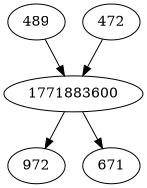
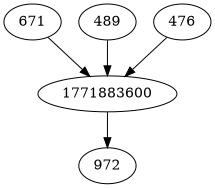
node "472": label "472" -> "476"
edge "1771883600" -> "671": reversed
